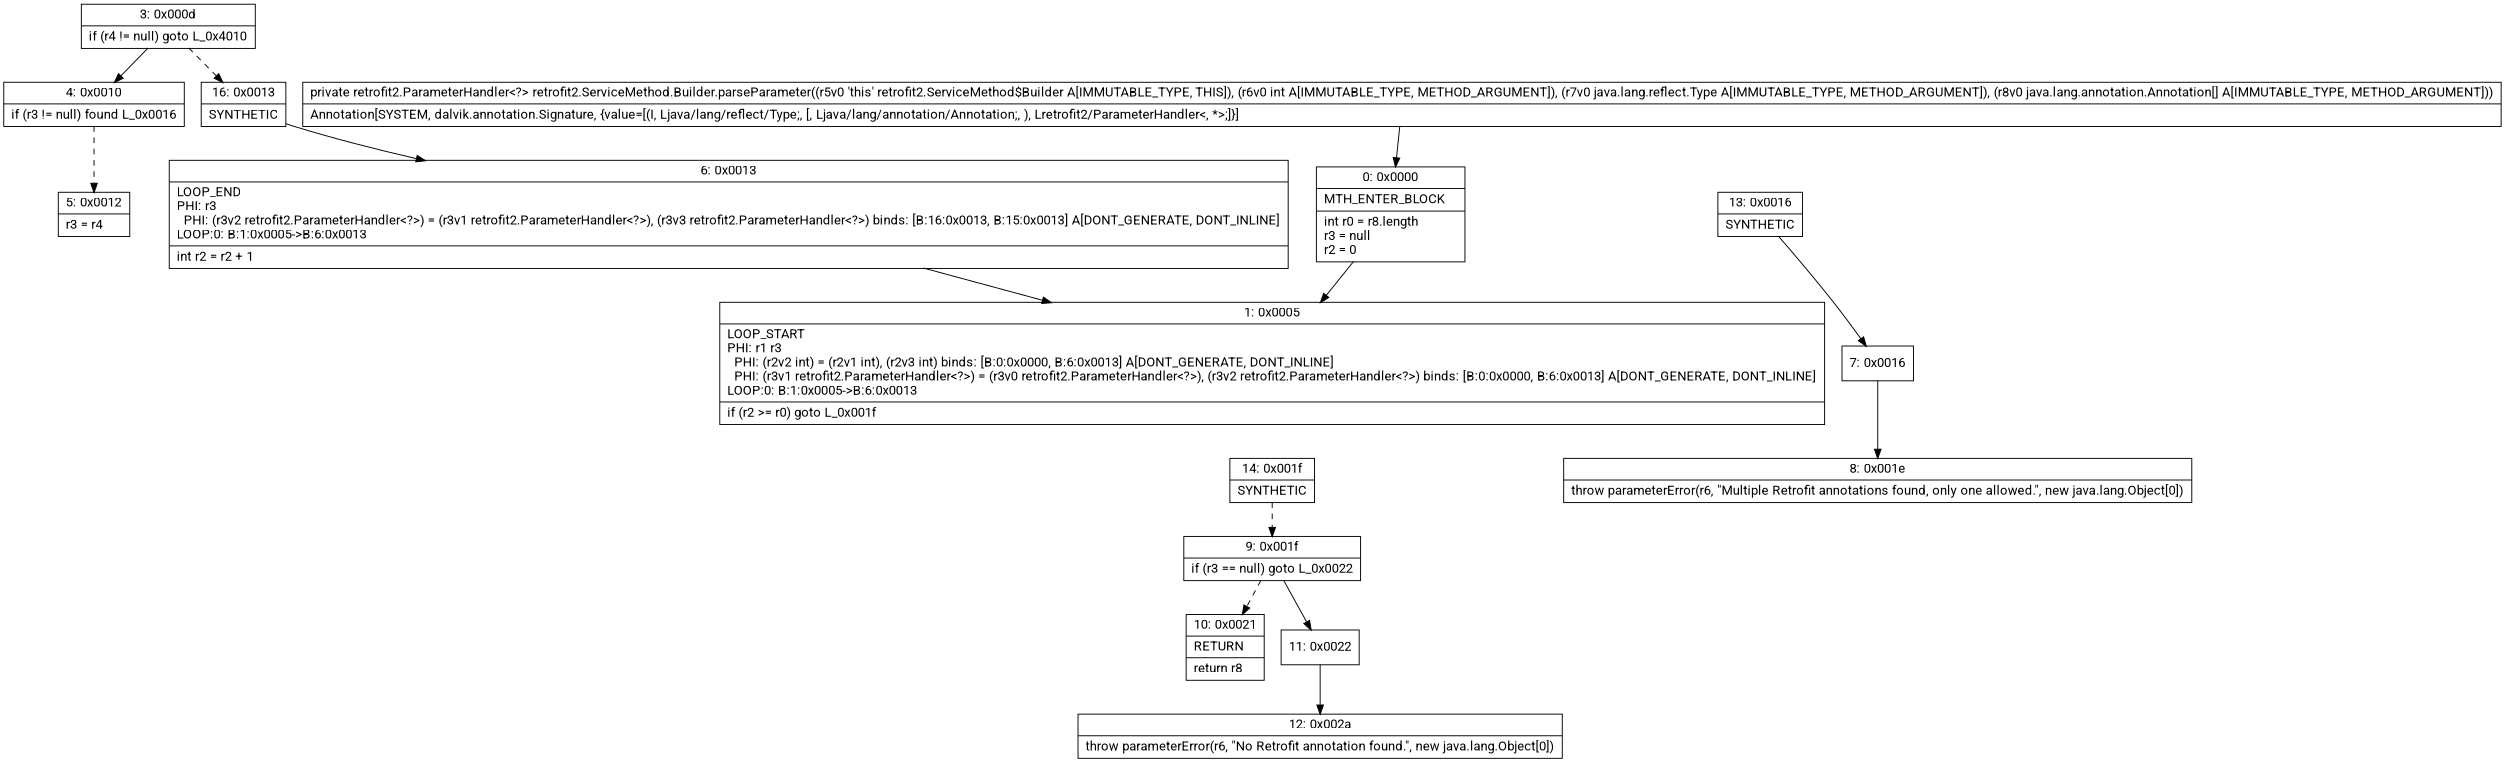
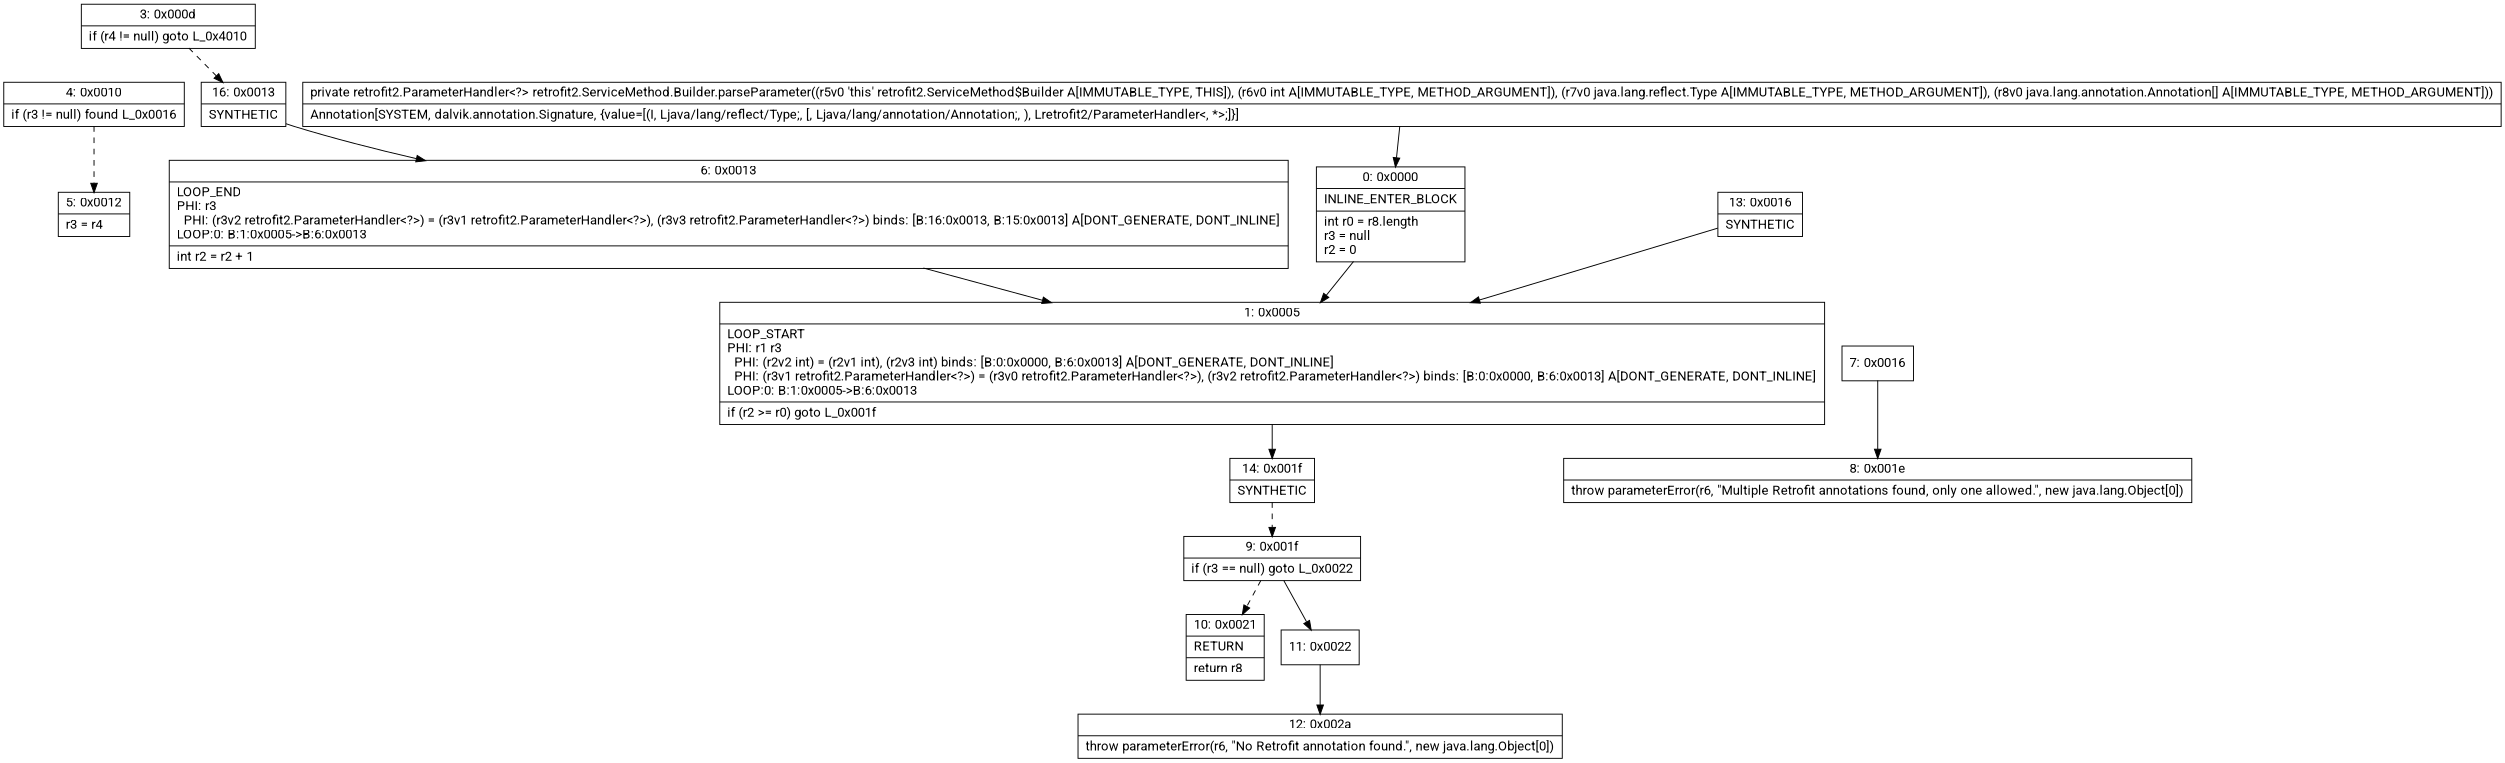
edge "3: 0x000d" -> "4: 0x0010": removed
node "0: 0x0000": text "MTH_ENTER_BLOCK" -> "INLINE_ENTER_BLOCK"
edge "13: 0x0016" -> "7: 0x0016": now "13: 0x0016" -> "1: 0x0005"
edge "1: 0x0005" -> "14: 0x001f": added
